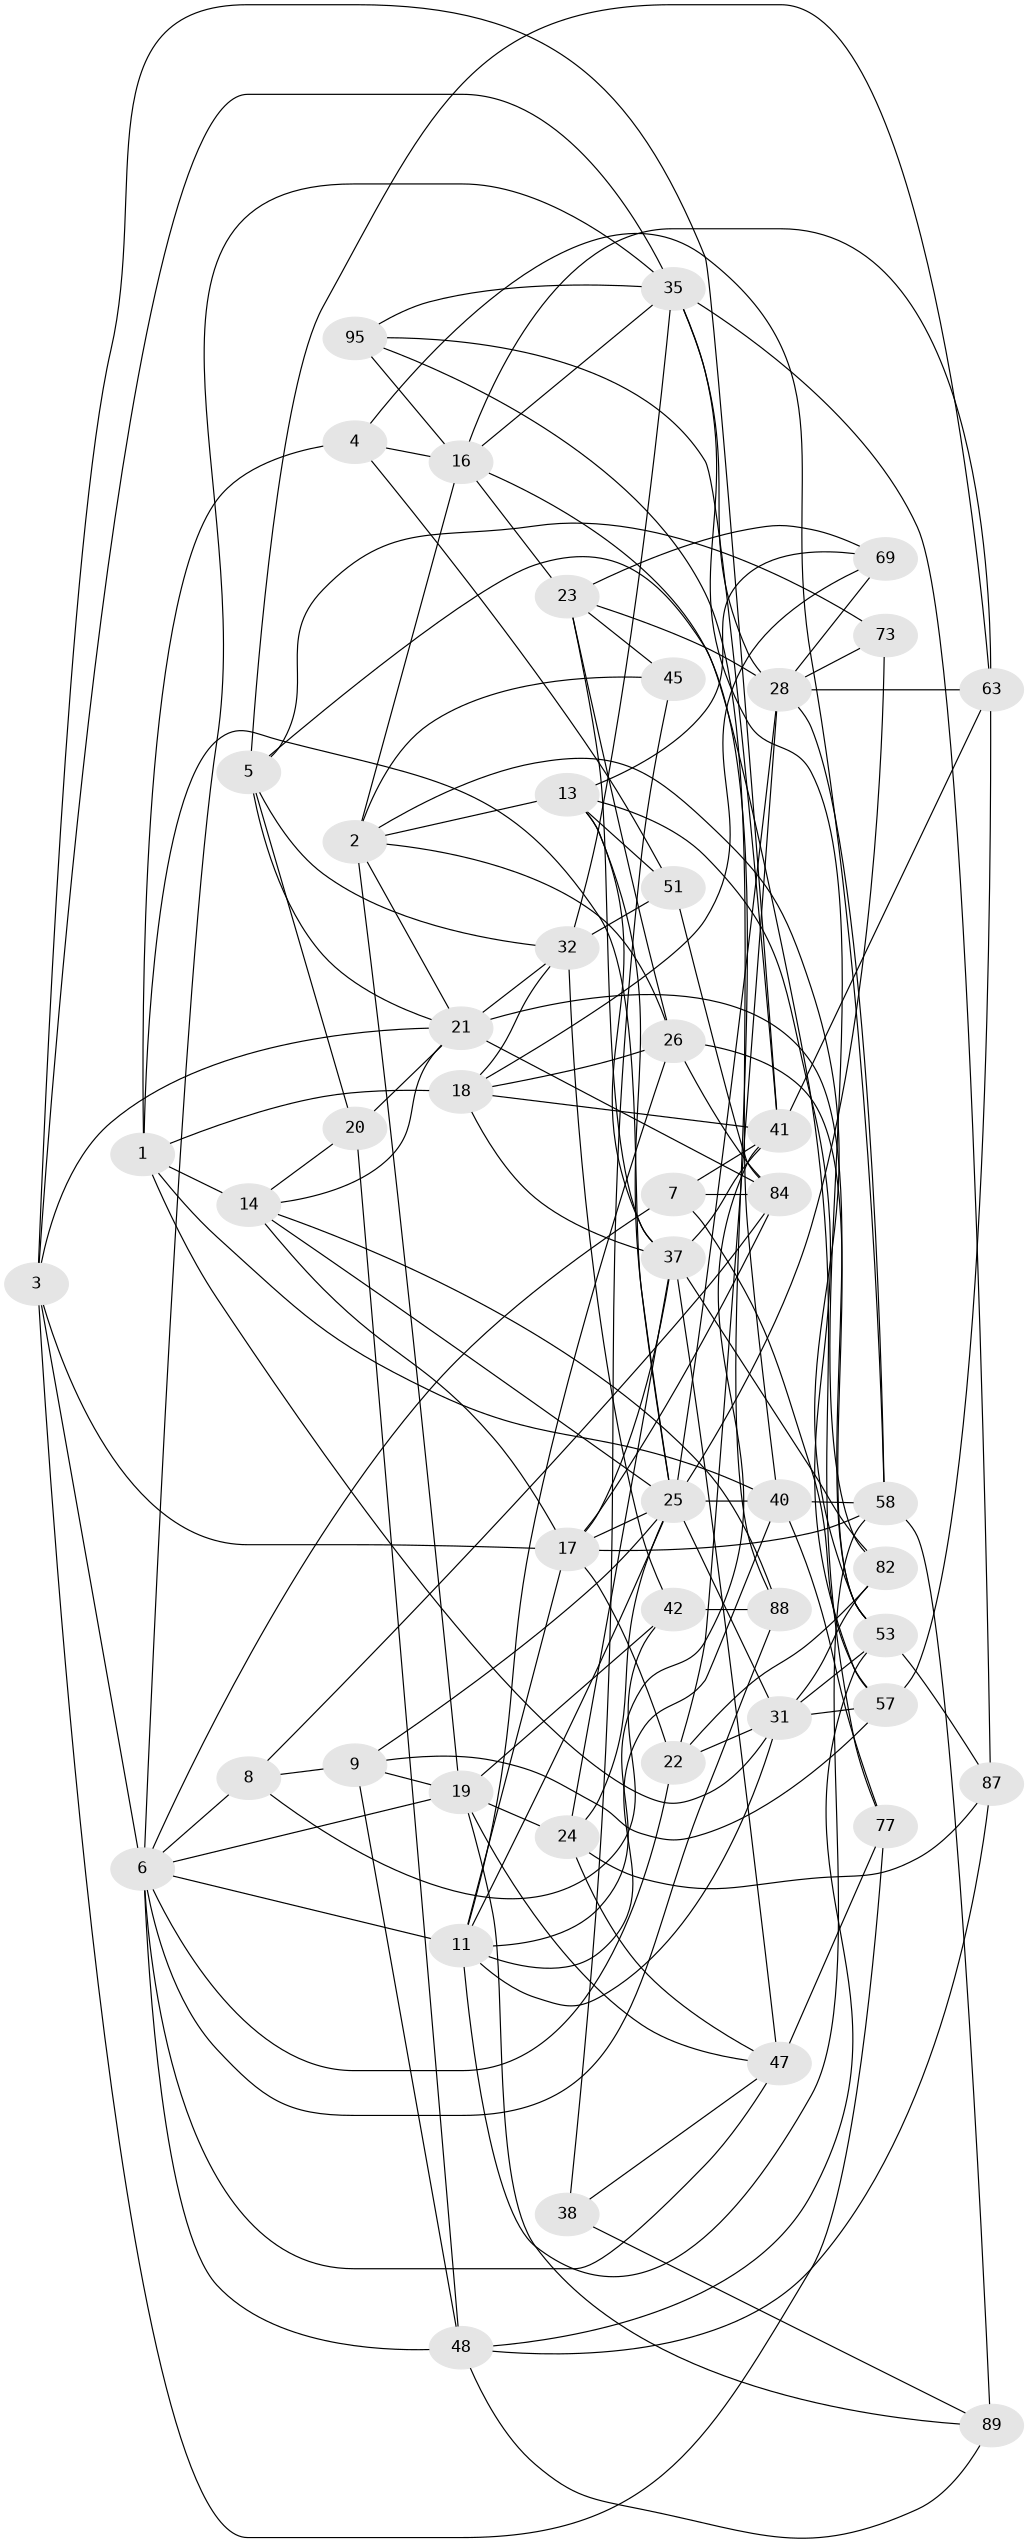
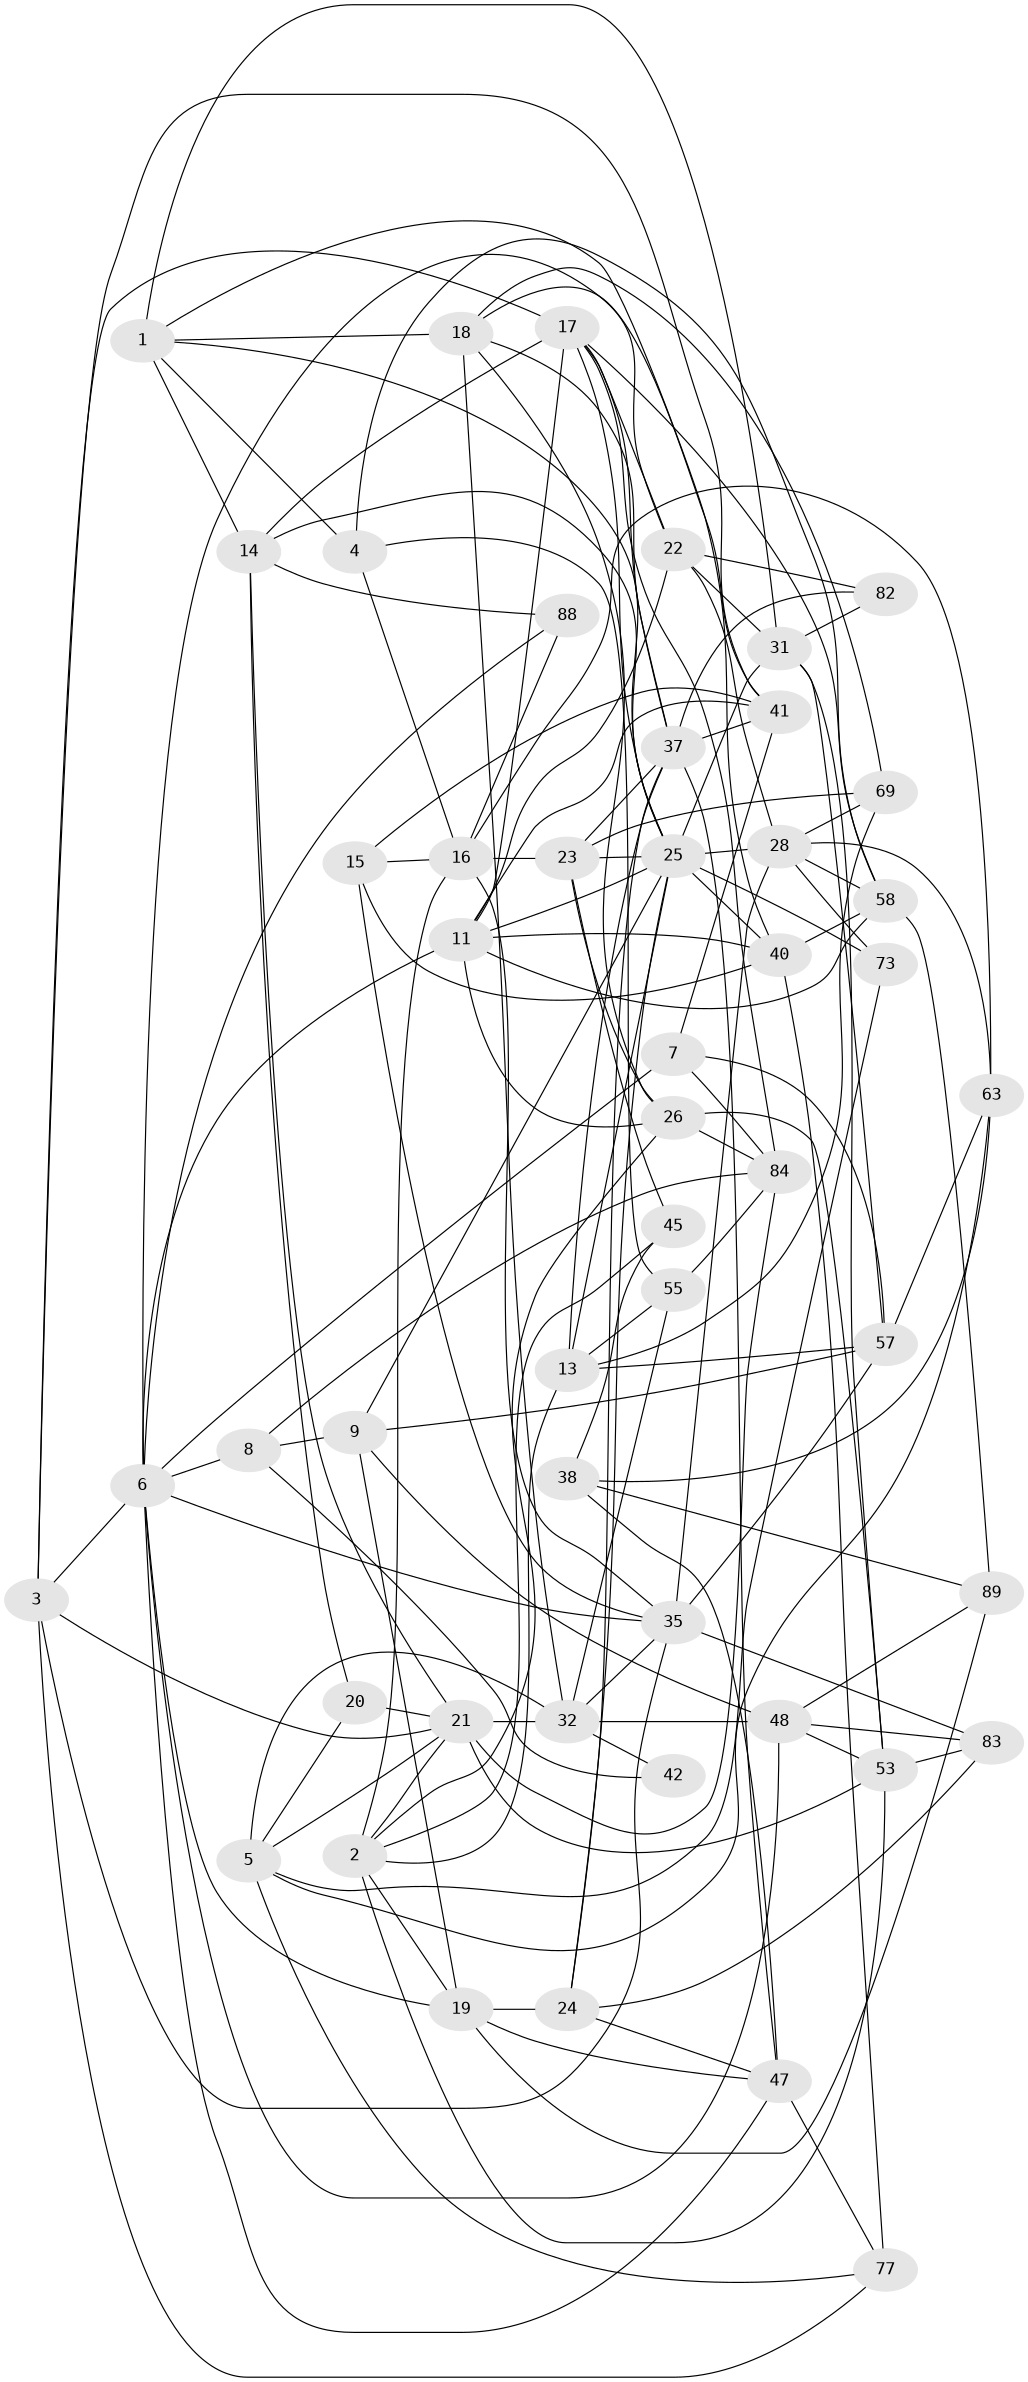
node "95": label "95" -> "15"
edge "23" -- "28": now "23" -- "25"
node "51": label "51" -> "55"
edge "63" -- "41": now "63" -- "38"
edge "35" -- "82": now "35" -- "57"
edge "42" -- "88": removed
edge "42" -- "19": removed
edge "20" -- "48": now "32" -- "48"
node "87": label "87" -> "83"
edge "31" -- "11": now "22" -- "11"
